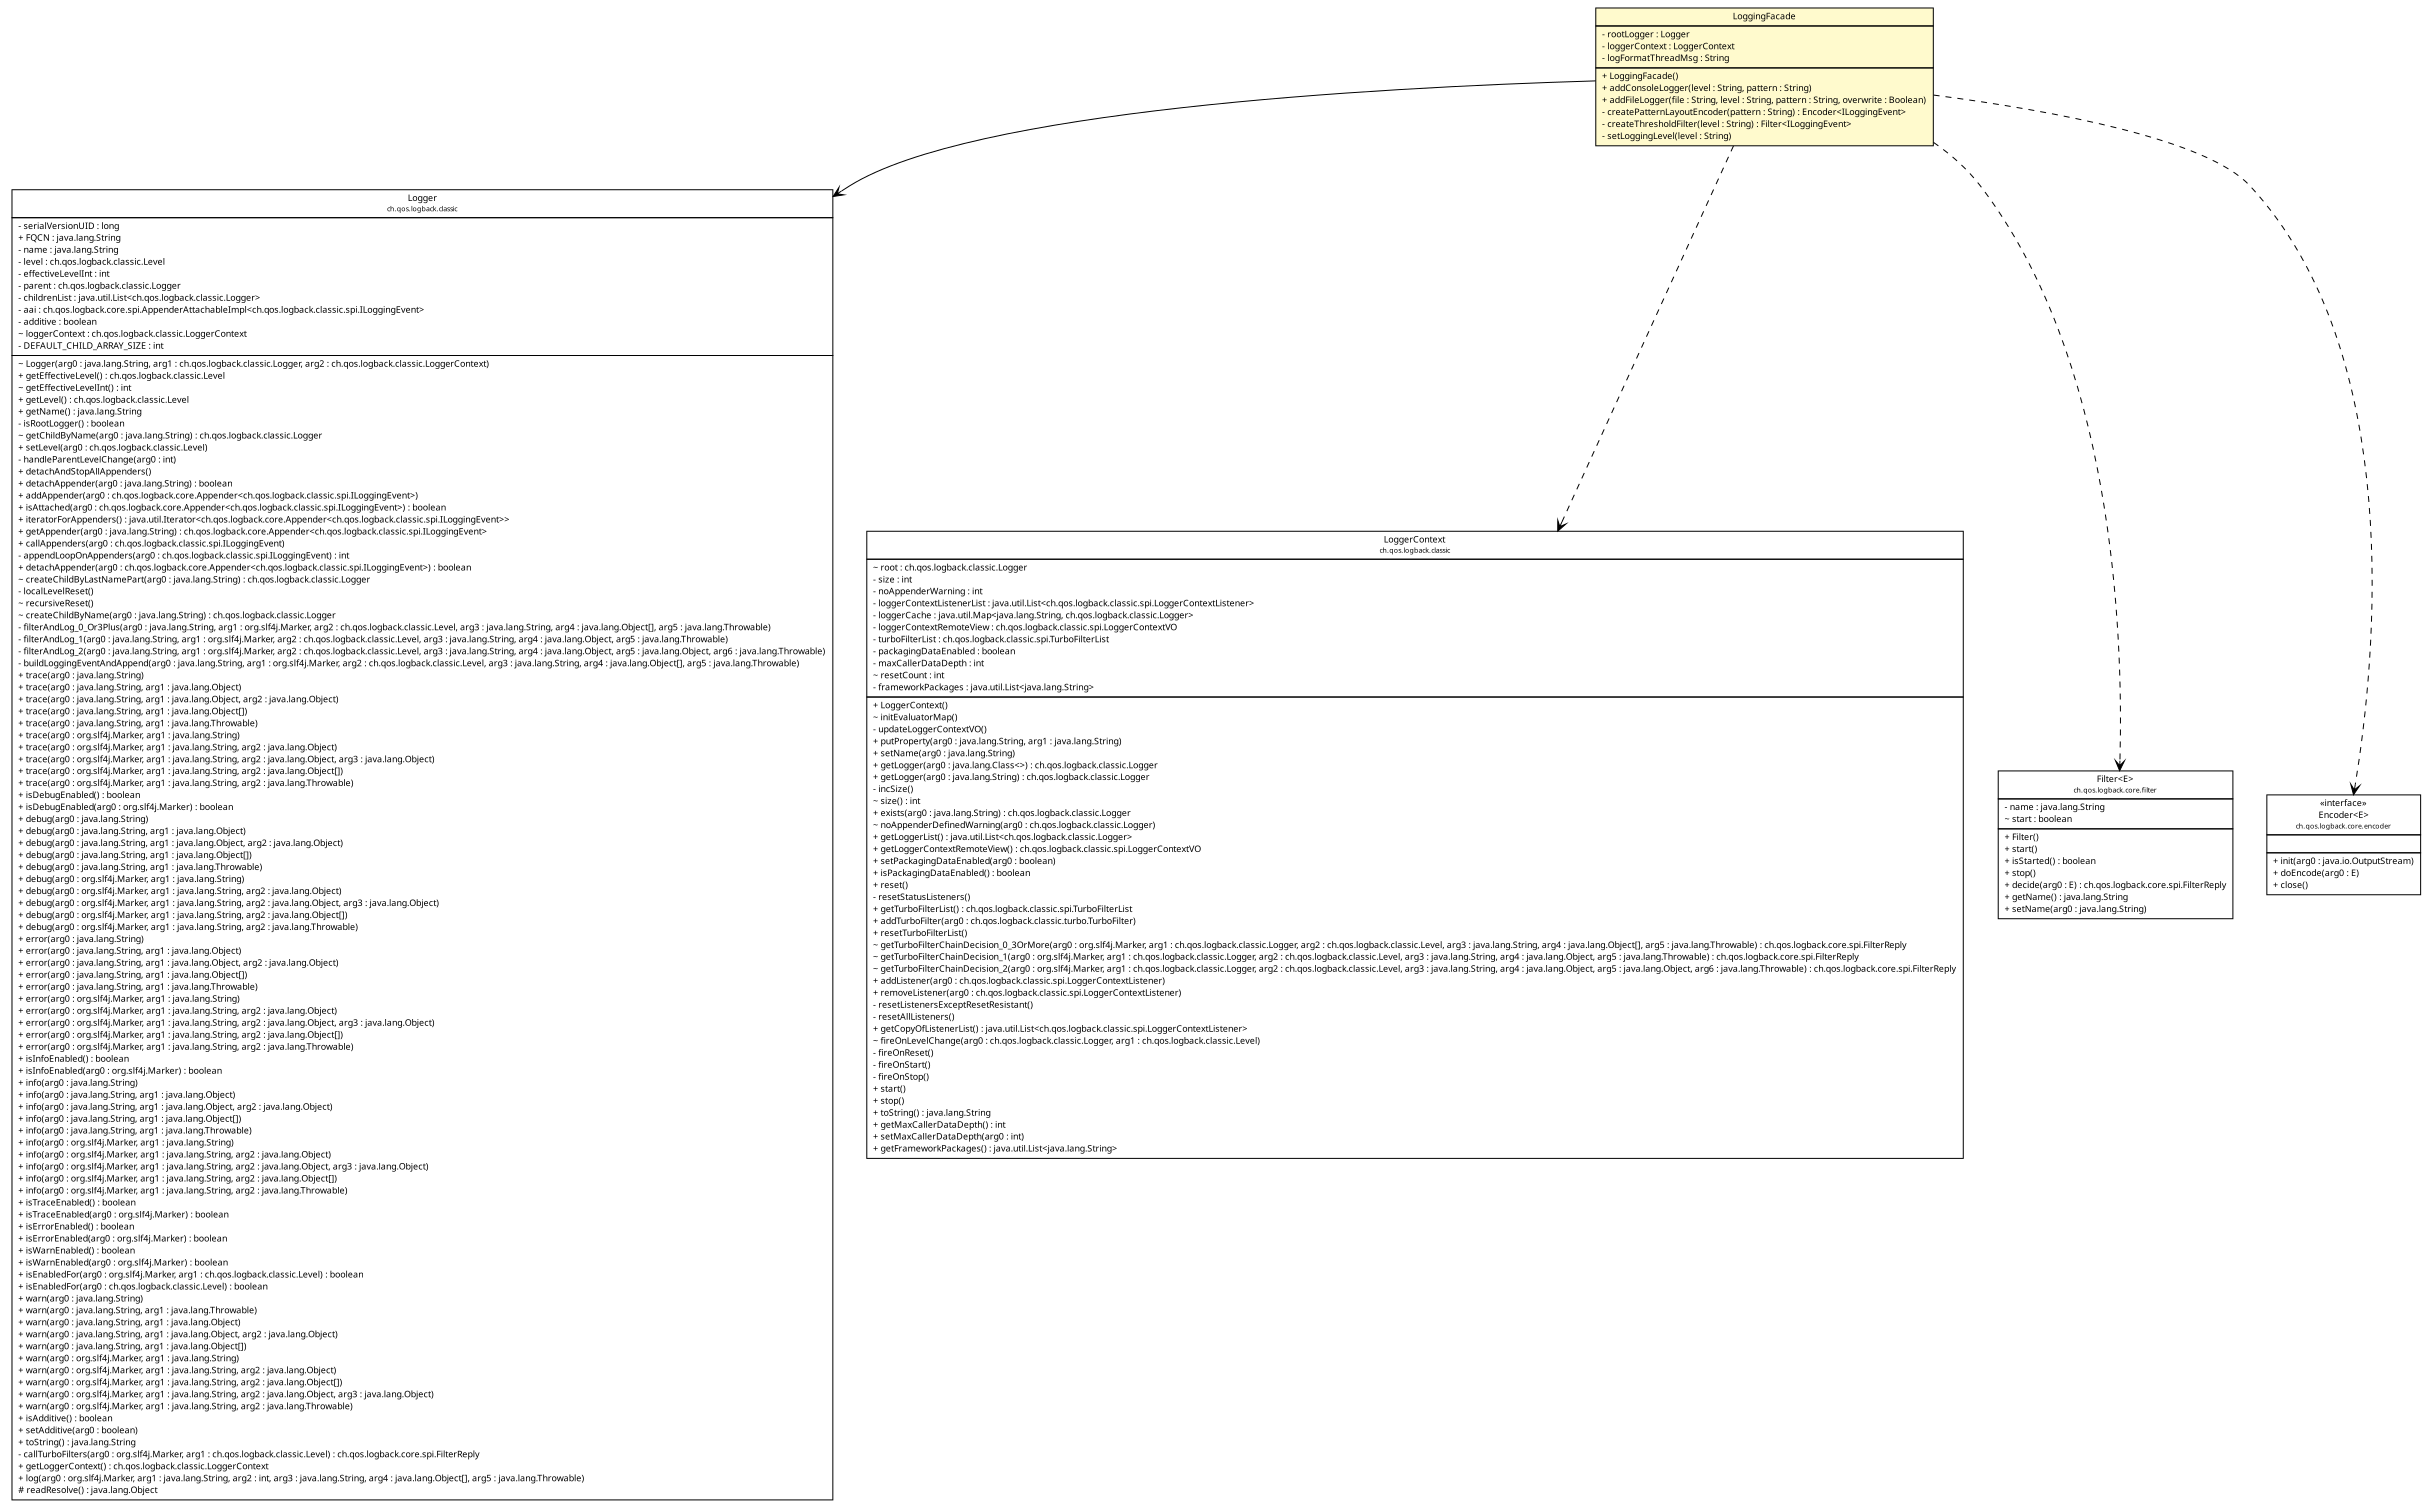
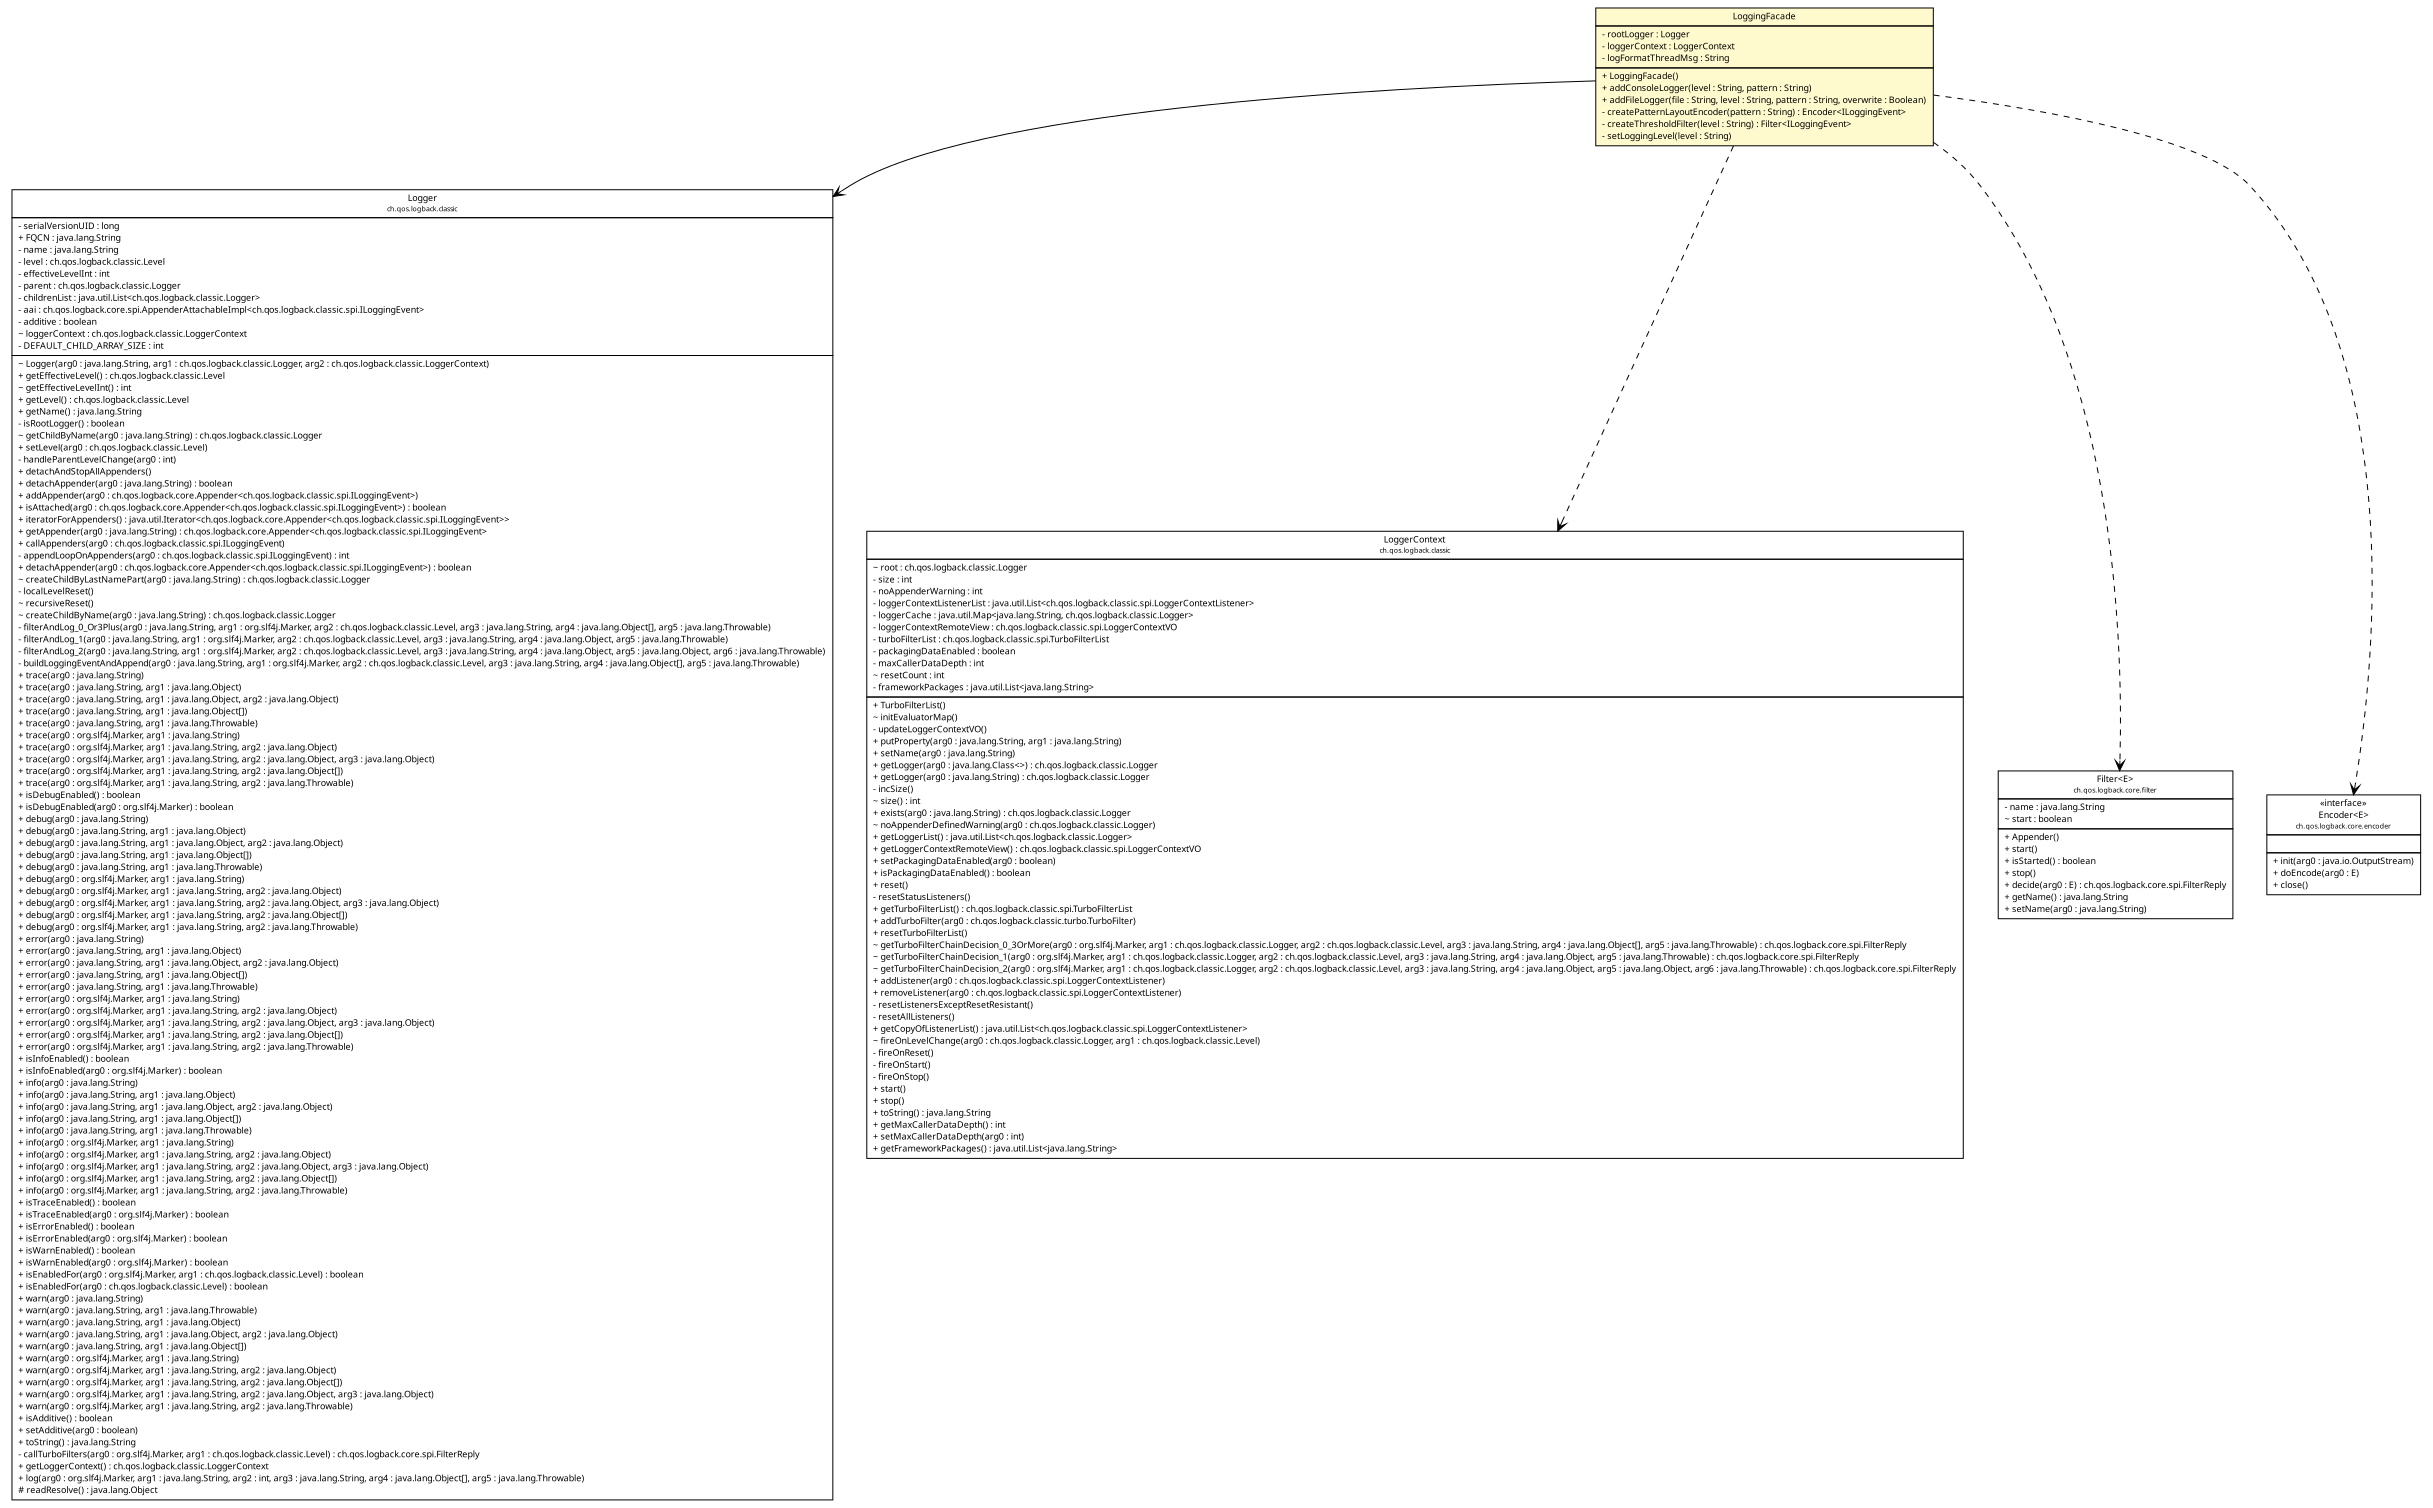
node "LoggerContext": text "+ LoggerContext()" -> "+ TurboFilterList()"
node "Filter<E>": text "+ Filter()" -> "+ Appender()"
